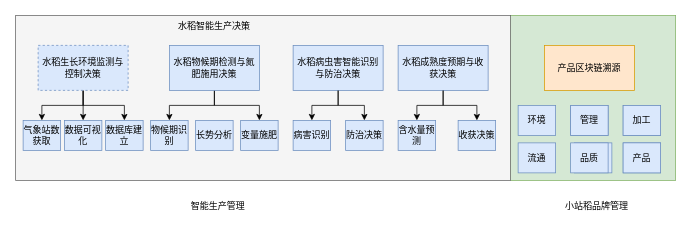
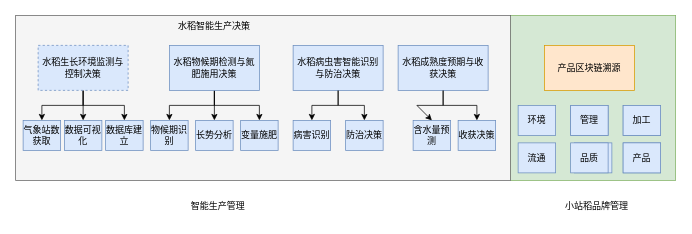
edge "水稻物候期检测与氮肥施用决策" -> "长势分析": added
node "含水量预测": moved (417, 135) -> (432, 135)
